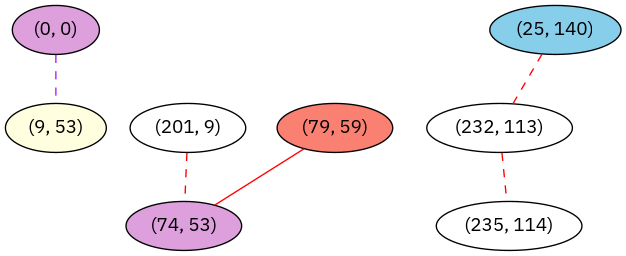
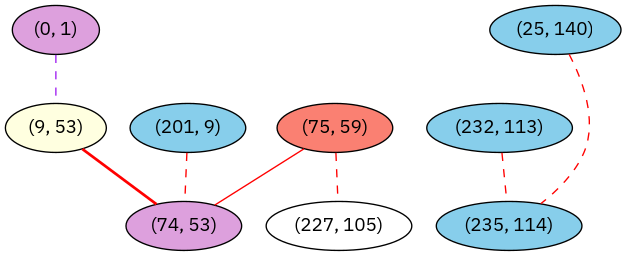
node "(0, 0)": label "(0, 0)" -> "(0, 1)"
edge "(25, 140)" -- "(232, 113)": now "(25, 140)" -- "(235, 114)"
node "(201, 9)": fillcolor white -> skyblue
node "(79, 59)": label "(79, 59)" -> "(75, 59)"
node "(232, 113)": fillcolor white -> skyblue
edge "(9, 53)" -- "(74, 53)": added
node "(227, 105)": added
node "(235, 114)": fillcolor white -> skyblue
